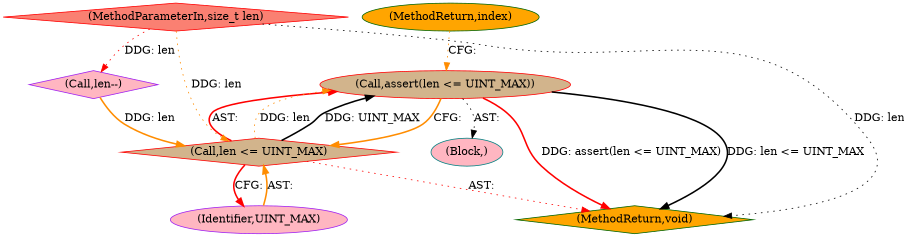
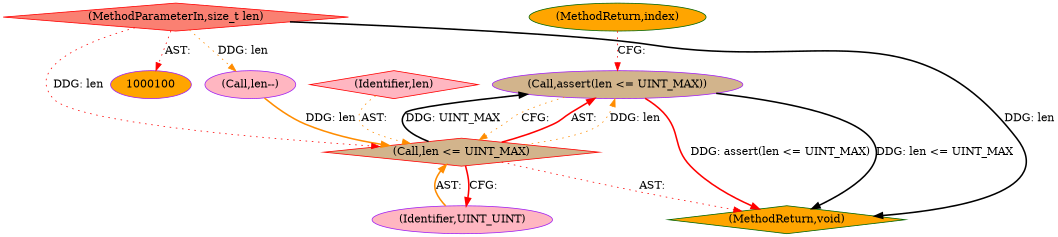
edge "(MethodParameterIn,size_t len)" -> "(Call,len--)": color red -> darkorange
edge "(MethodReturn,index)" -> "(Call,assert(len <= UINT_MAX))": color darkorange -> red
edge "(MethodParameterIn,size_t len)" -> "(MethodReturn,void)": style dotted -> bold
node "(Call,len--)": shape diamond -> ellipse
node "1000100": added
node "(Identifier,len)": added
node "(Call,assert(len <= UINT_MAX))": color red -> purple
edge "(MethodParameterIn,size_t len)" -> "(Call,len <= UINT_MAX)": color darkorange -> red
edge "(Call,assert(len <= UINT_MAX))" -> "(Call,len <= UINT_MAX)": style bold -> dotted
node "(Block,)": removed
node "(Identifier,UINT_MAX)": label "(Identifier,UINT_MAX)" -> "(Identifier,UINT_UINT)"
